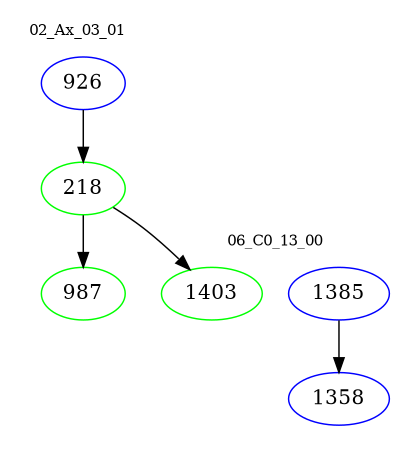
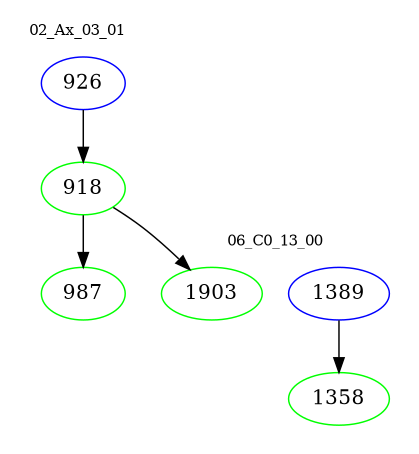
node "218": label "218" -> "918"
node "1403": label "1403" -> "1903"
node "1385": label "1385" -> "1389"
node "1358": color blue -> green
